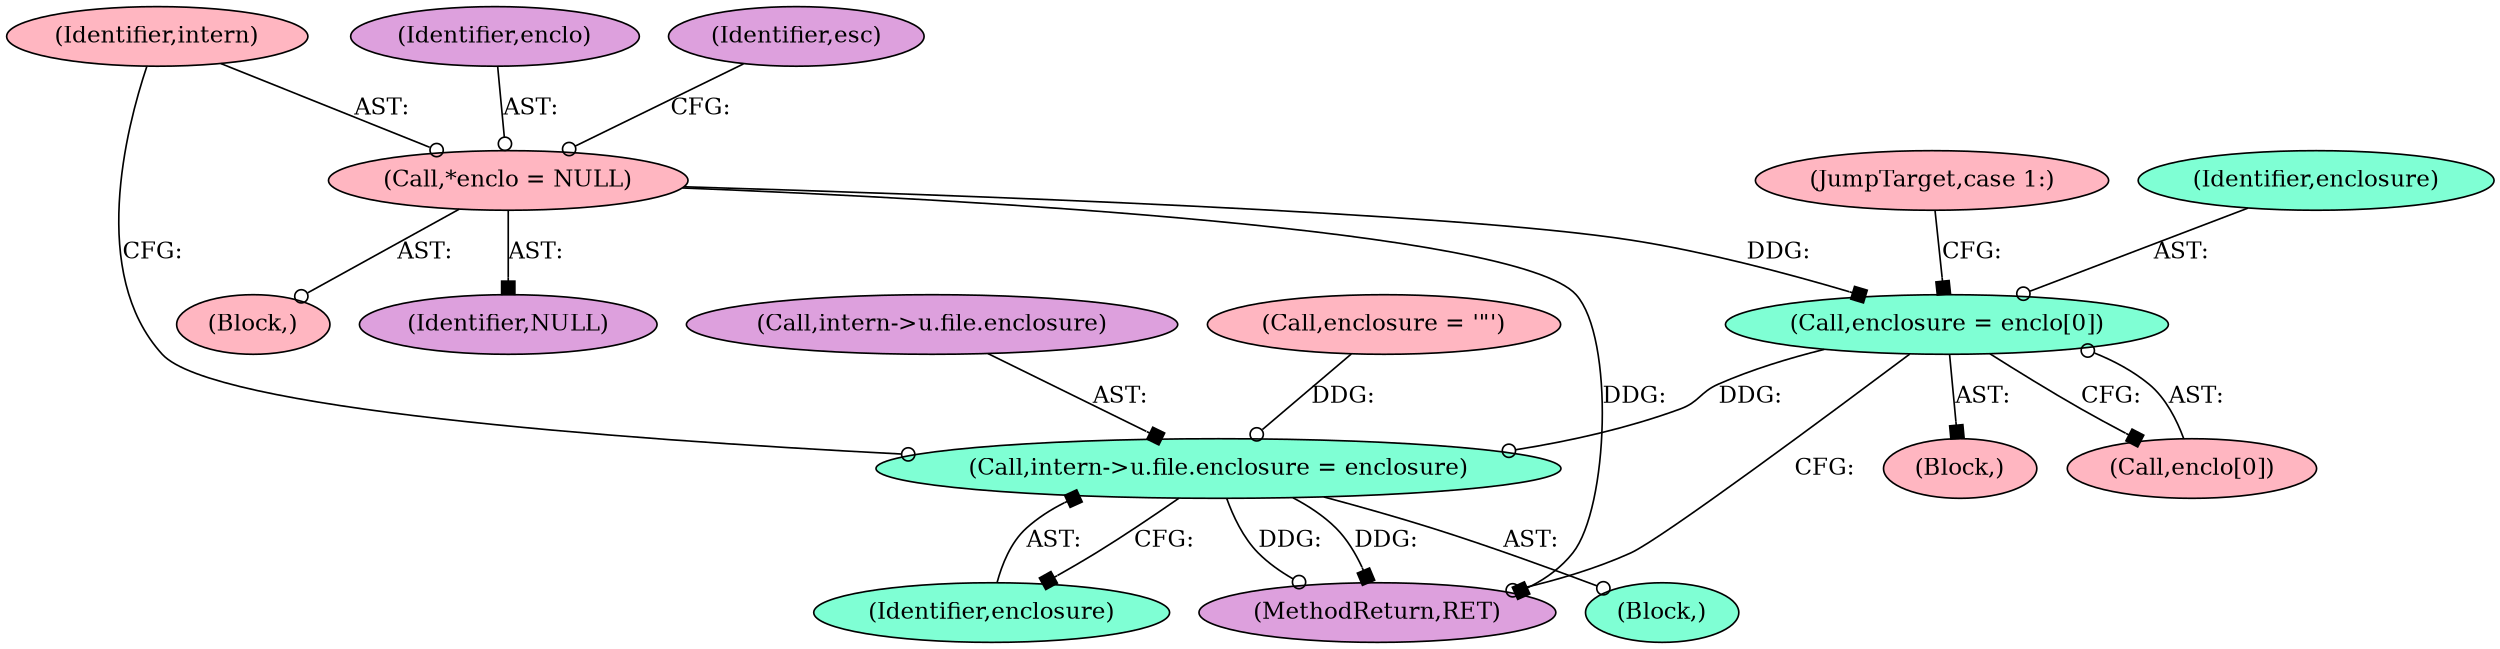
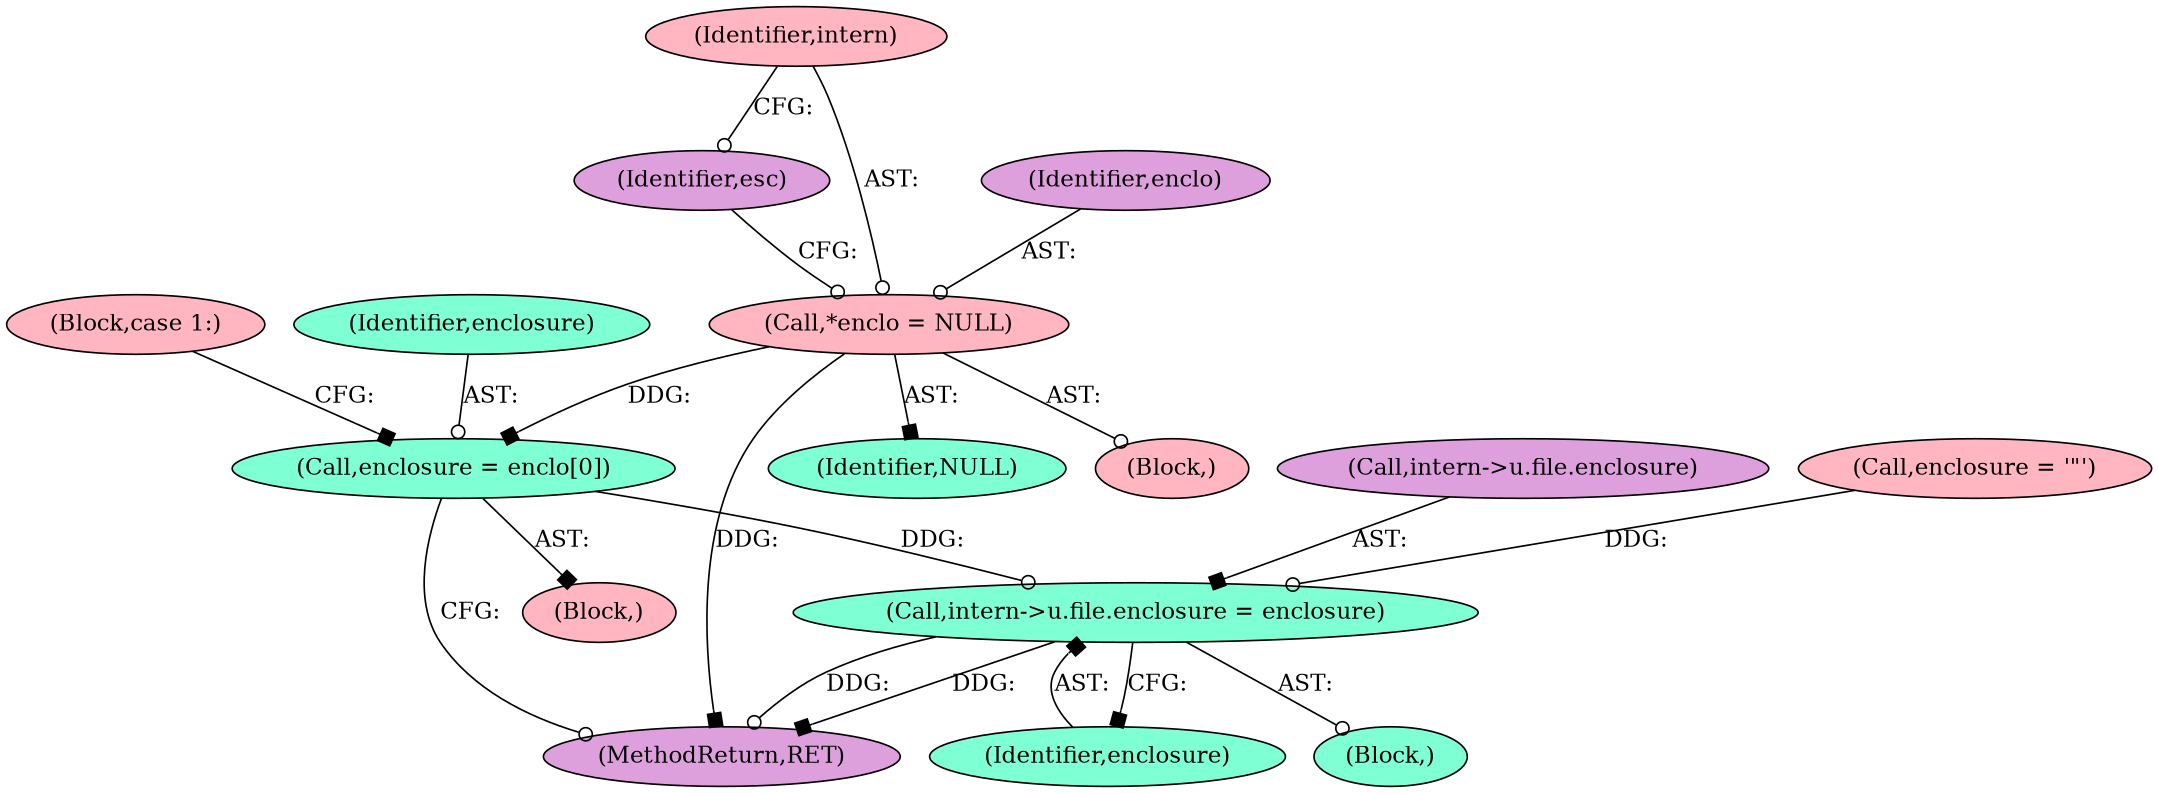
node "(JumpTarget,case 1:)": label "(JumpTarget,case 1:)" -> "(Block,case 1:)"
node "(Identifier,NULL)": fillcolor plum -> aquamarine
edge "(Identifier,intern)" -> "(Call,intern->u.file.enclosure = enclosure)": now "(Identifier,intern)" -> "(Identifier,esc)"
node "(Call,enclo[0])": removed
